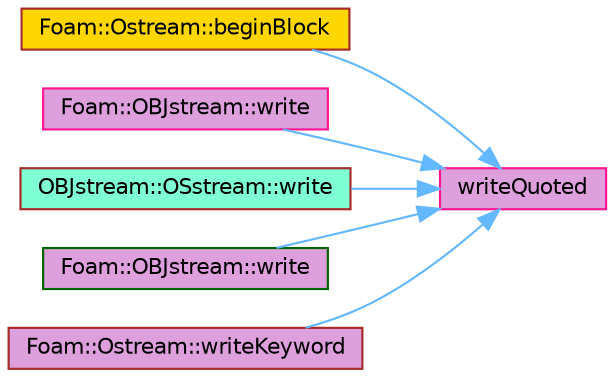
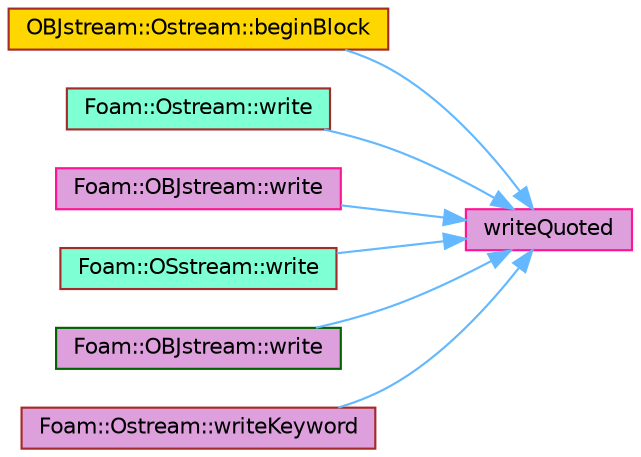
node "Foam::Ostream::beginBlock": label "Foam::Ostream::beginBlock" -> "OBJstream::Ostream::beginBlock"
node "Foam::Ostream::write": added
node "OBJstream::OSstream::write": label "OBJstream::OSstream::write" -> "Foam::OSstream::write"
